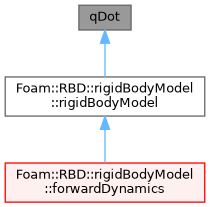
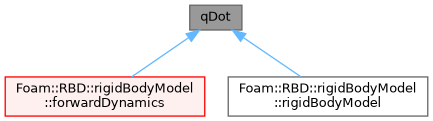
edge "Foam::RBD::rigidBodyModel ::forwardDynamics" -> "Foam::RBD::rigidBodyModel ::rigidBodyModel": now "Foam::RBD::rigidBodyModel ::forwardDynamics" -> "qDot"
